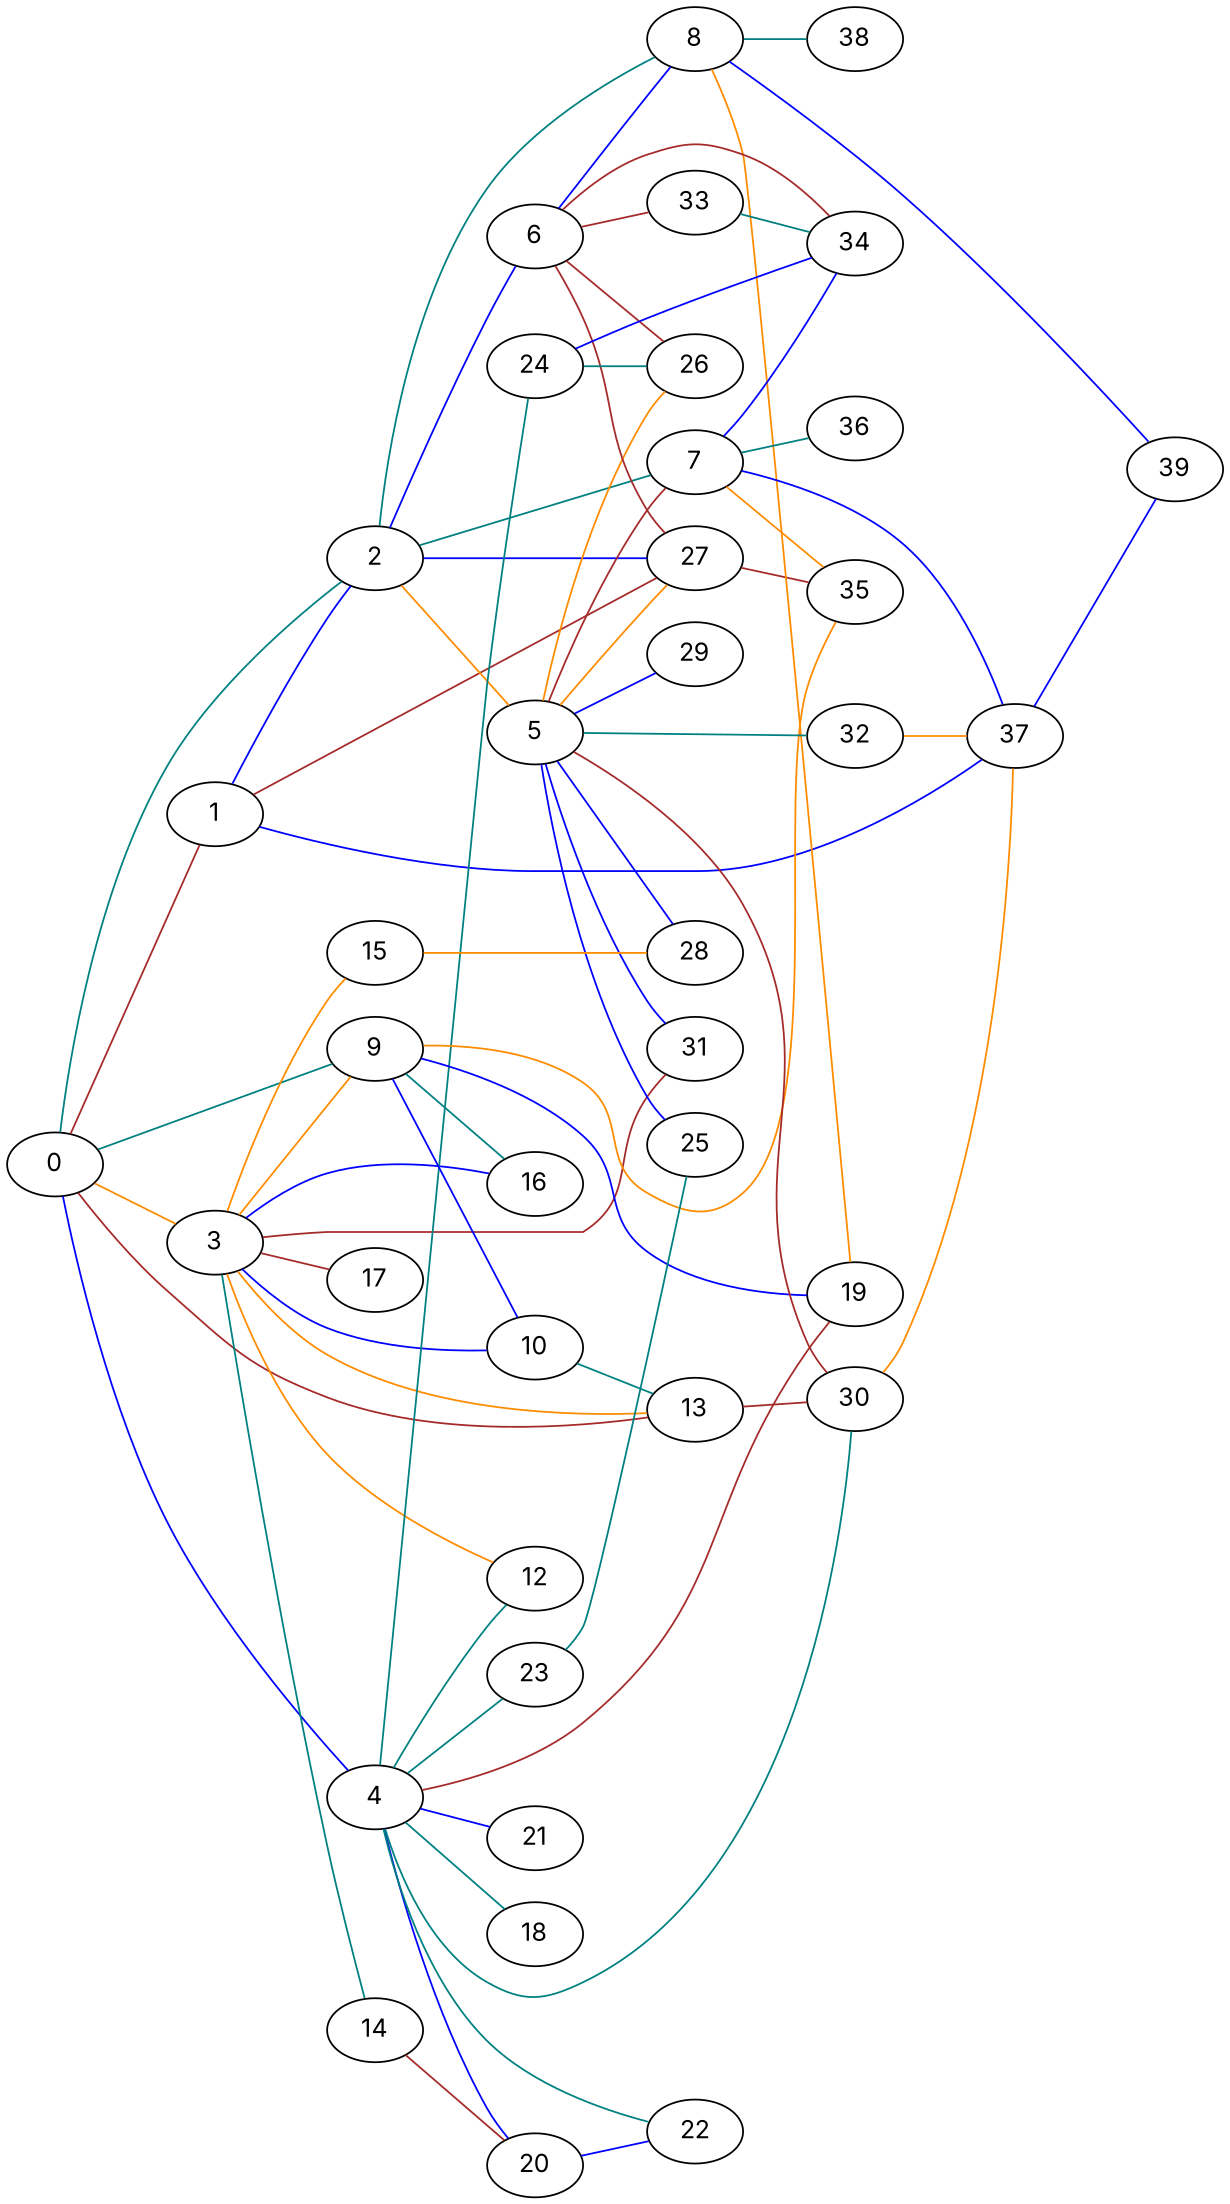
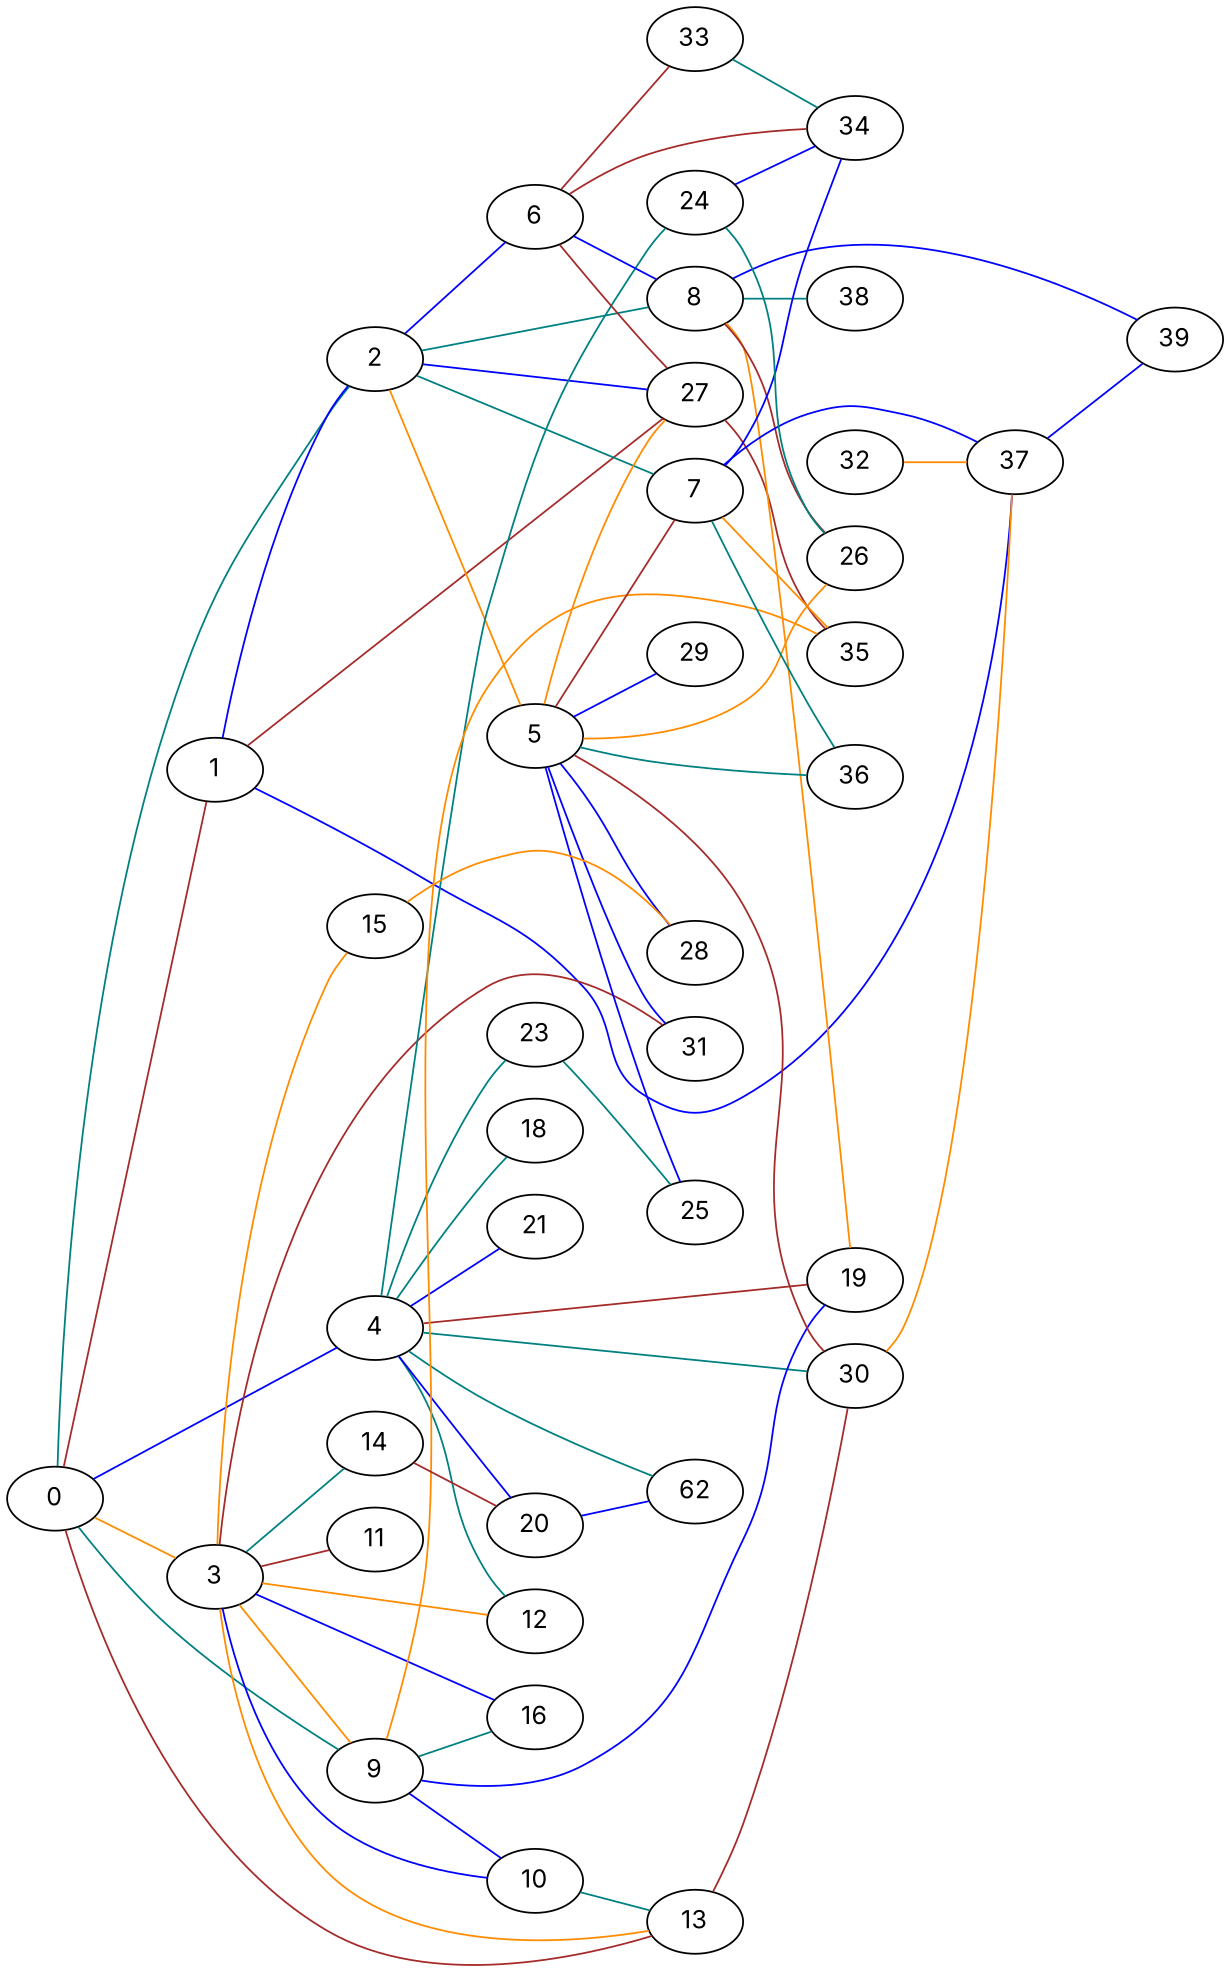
edge "6" -- "26": now "8" -- "26"
edge "5" -- "32": now "5" -- "36"
node "17": label "17" -> "11"
node "22": label "22" -> "62"
